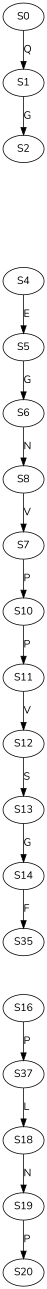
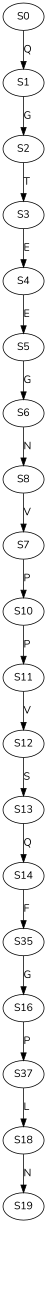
node "S3": added
edge "S13" -> "S14": label "G" -> "Q"
edge "S35" -> "S16": added, label "G"
node "S20": removed
